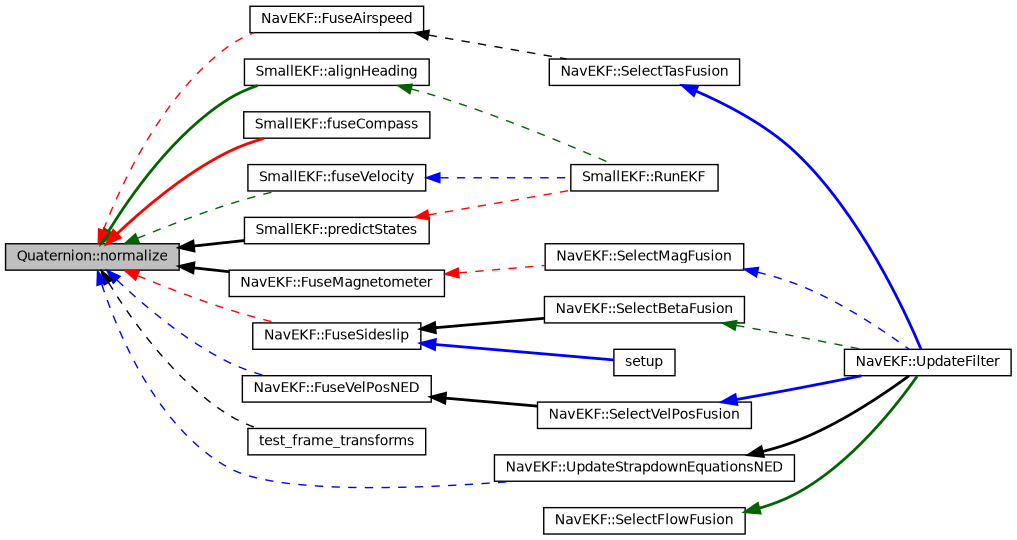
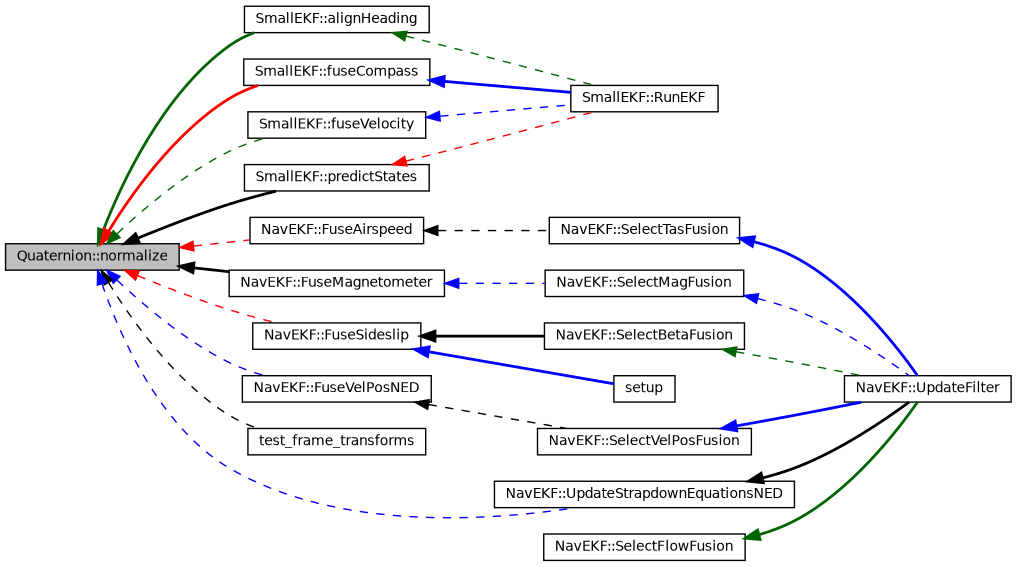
edge "SmallEKF::RunEKF" -> "SmallEKF::fuseCompass": added
edge "NavEKF::SelectMagFusion" -> "NavEKF::FuseMagnetometer": color red -> blue
edge "NavEKF::SelectVelPosFusion" -> "NavEKF::FuseVelPosNED": style bold -> dashed
